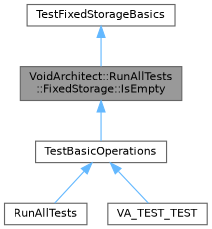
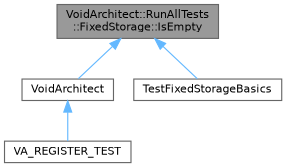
edge "VoidArchitect::RunAllTests ::FixedStorage::IsEmpty" -> "TestFixedStorageBasics": reversed
node "TestBasicOperations": label "TestBasicOperations" -> "VoidArchitect"
node "RunAllTests": removed
node "VA_TEST_TEST": label "VA_TEST_TEST" -> "VA_REGISTER_TEST"
